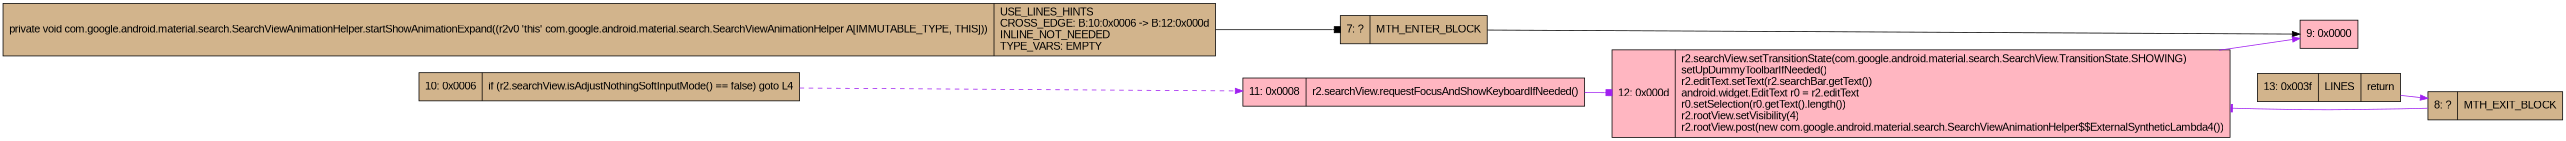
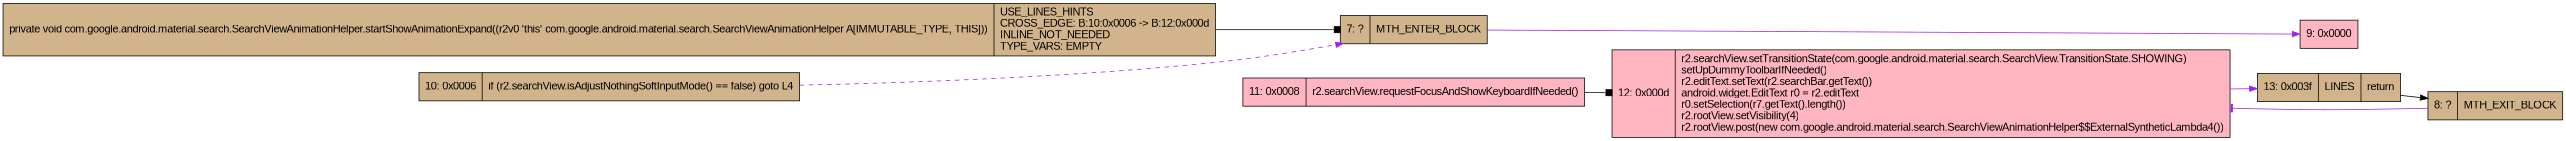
edge "7: ?" -> "9: 0x0000": color black -> purple
edge "12: 0x000d" -> "9: 0x0000": now "12: 0x000d" -> "13: 0x003f"
edge "10: 0x0006" -> "11: 0x0008": now "10: 0x0006" -> "7: ?"
edge "11: 0x0008" -> "12: 0x000d": color purple -> black
edge "13: 0x003f" -> "8: ?": color purple -> black
node "12: 0x000d": text "r0.setSelection(r0.getText().length())" -> "r0.setSelection(r7.getText().length())"
